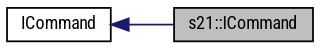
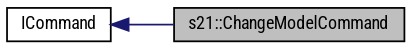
node "s21::ICommand": label "s21::ICommand" -> "s21::ChangeModelCommand"
